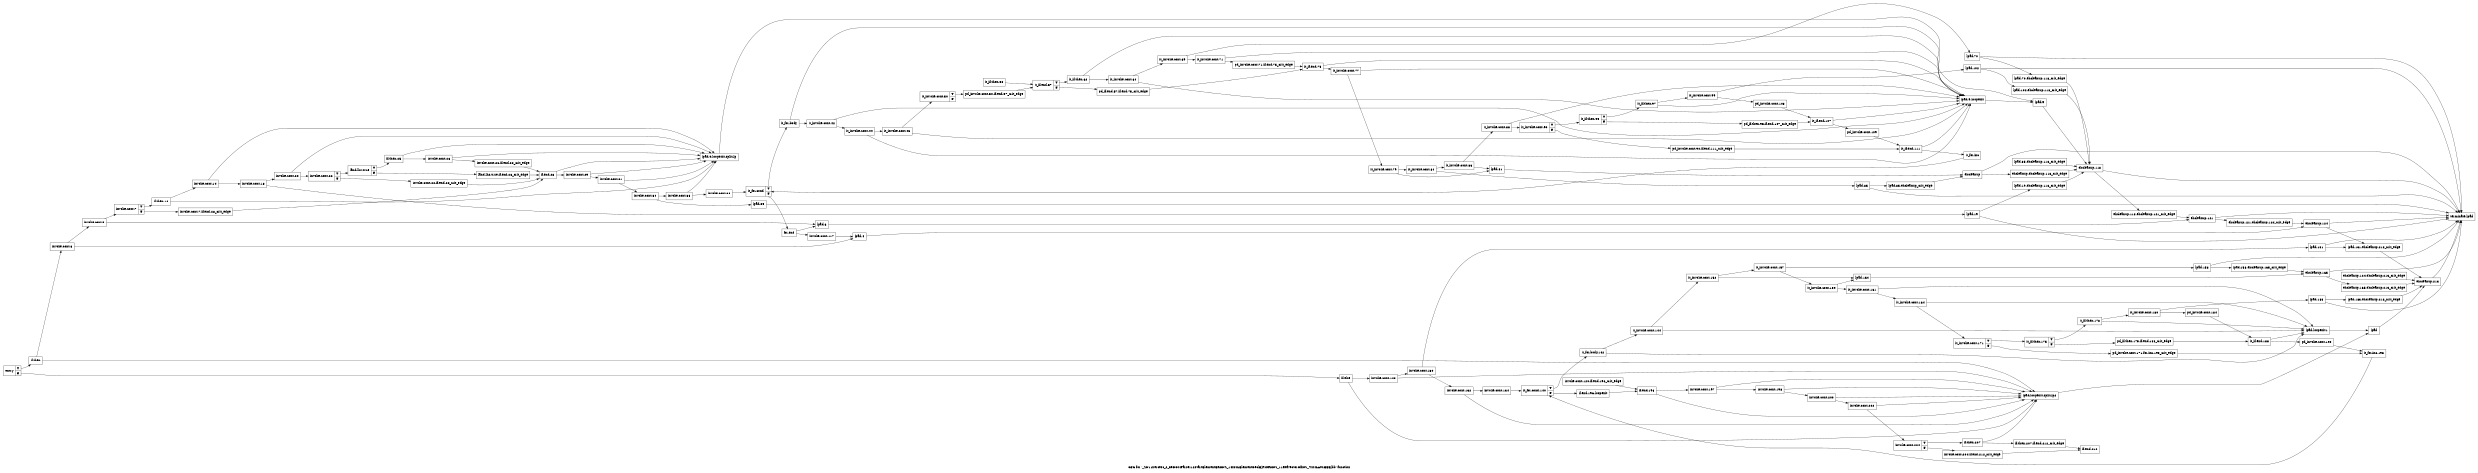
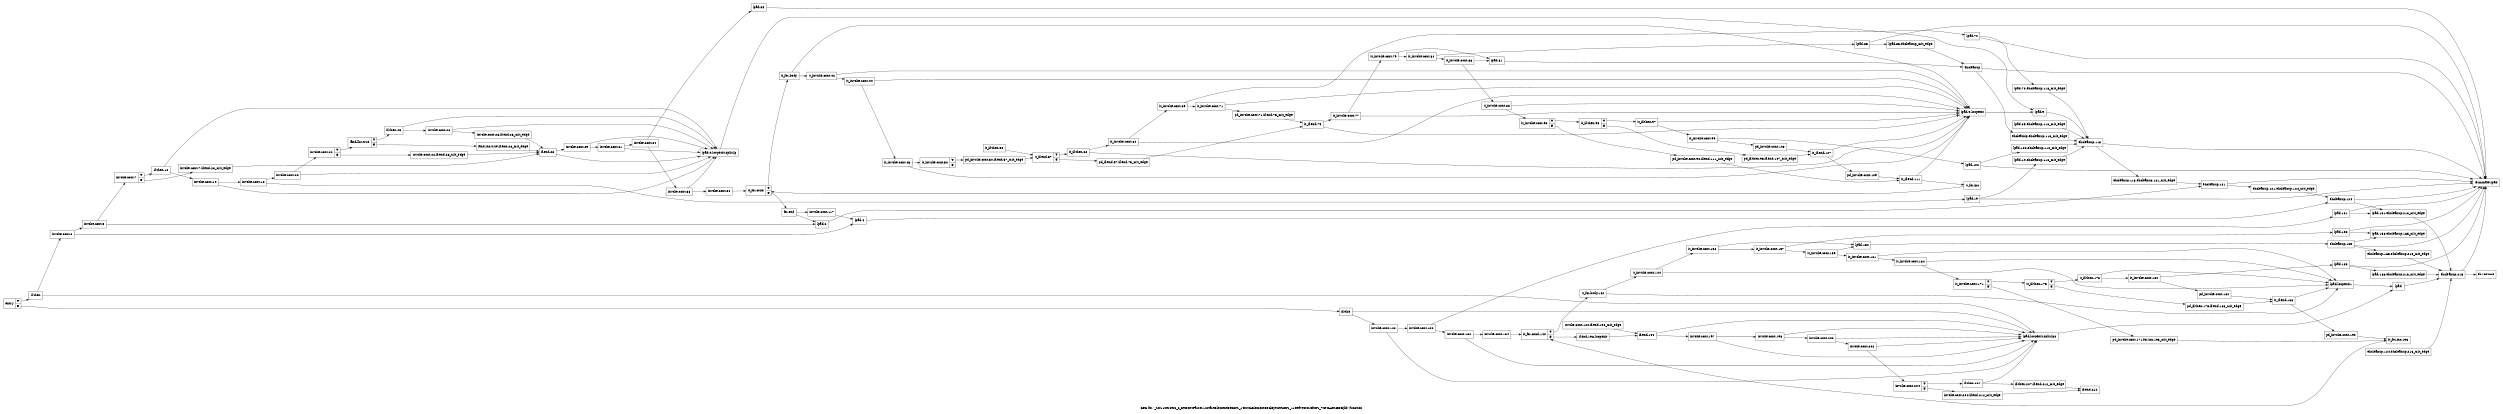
edge "lpad.158.ehcleanup.165_crit_edge" -> "ehcleanup.165": reversed
node "eh.resume": added
